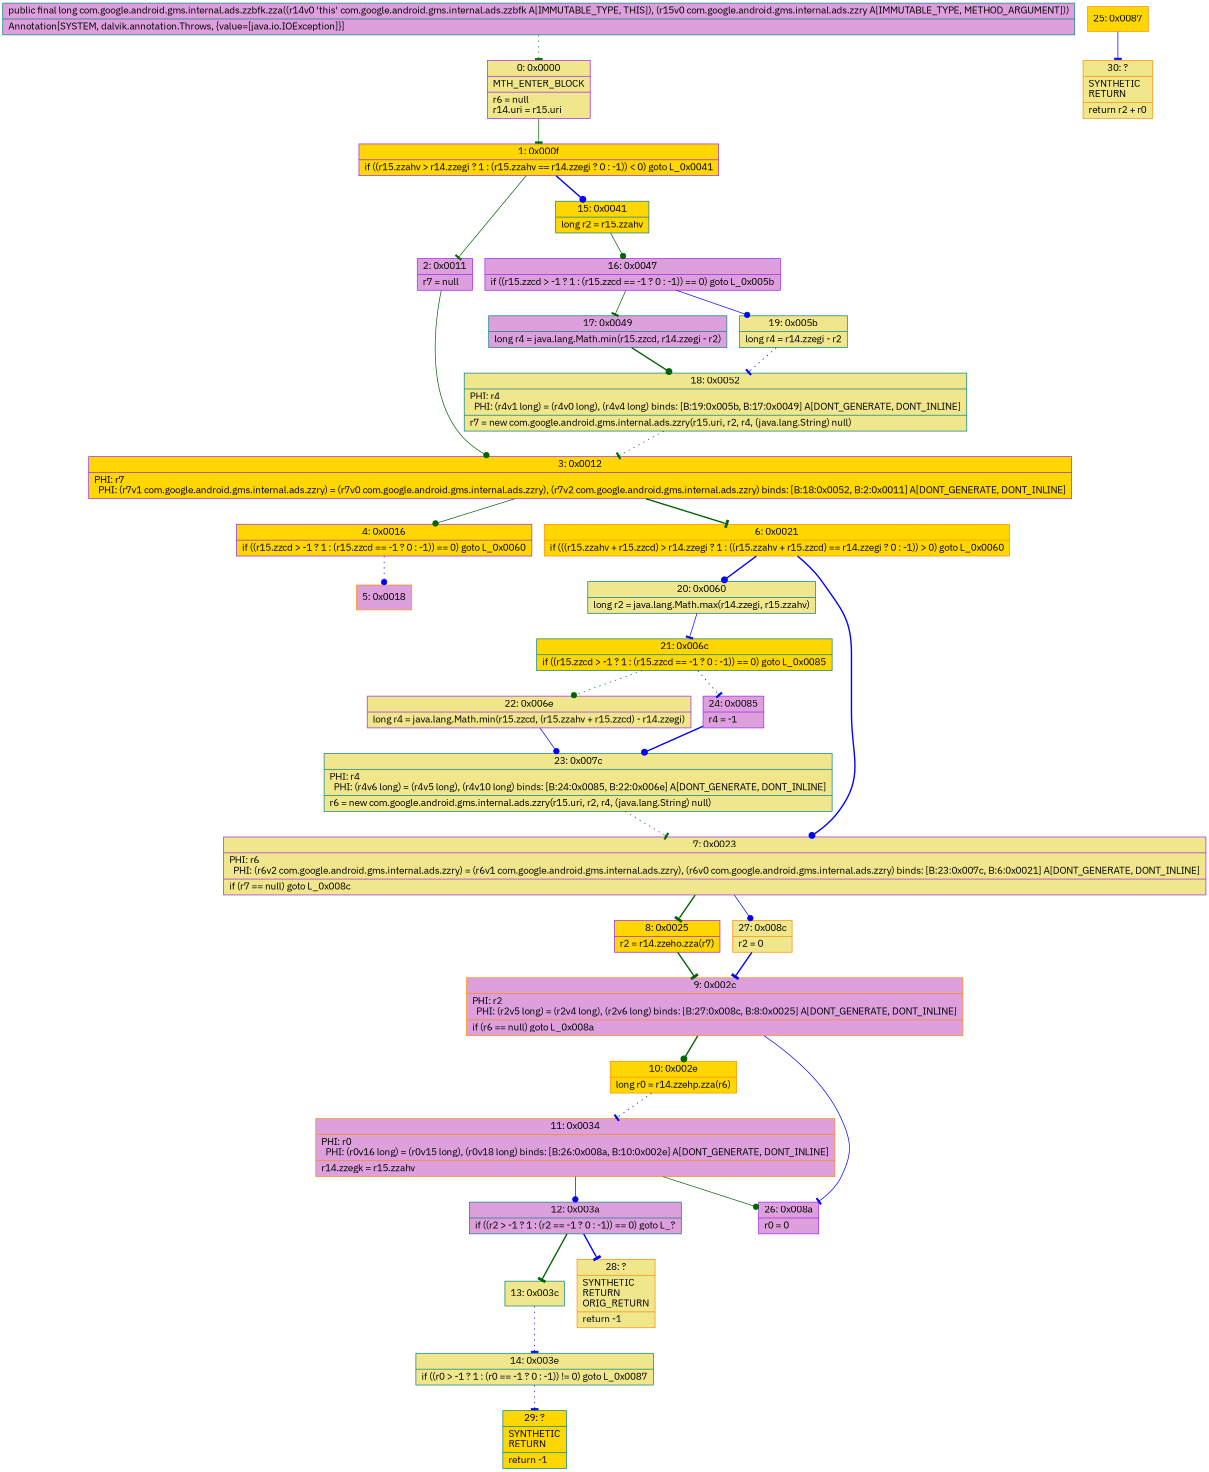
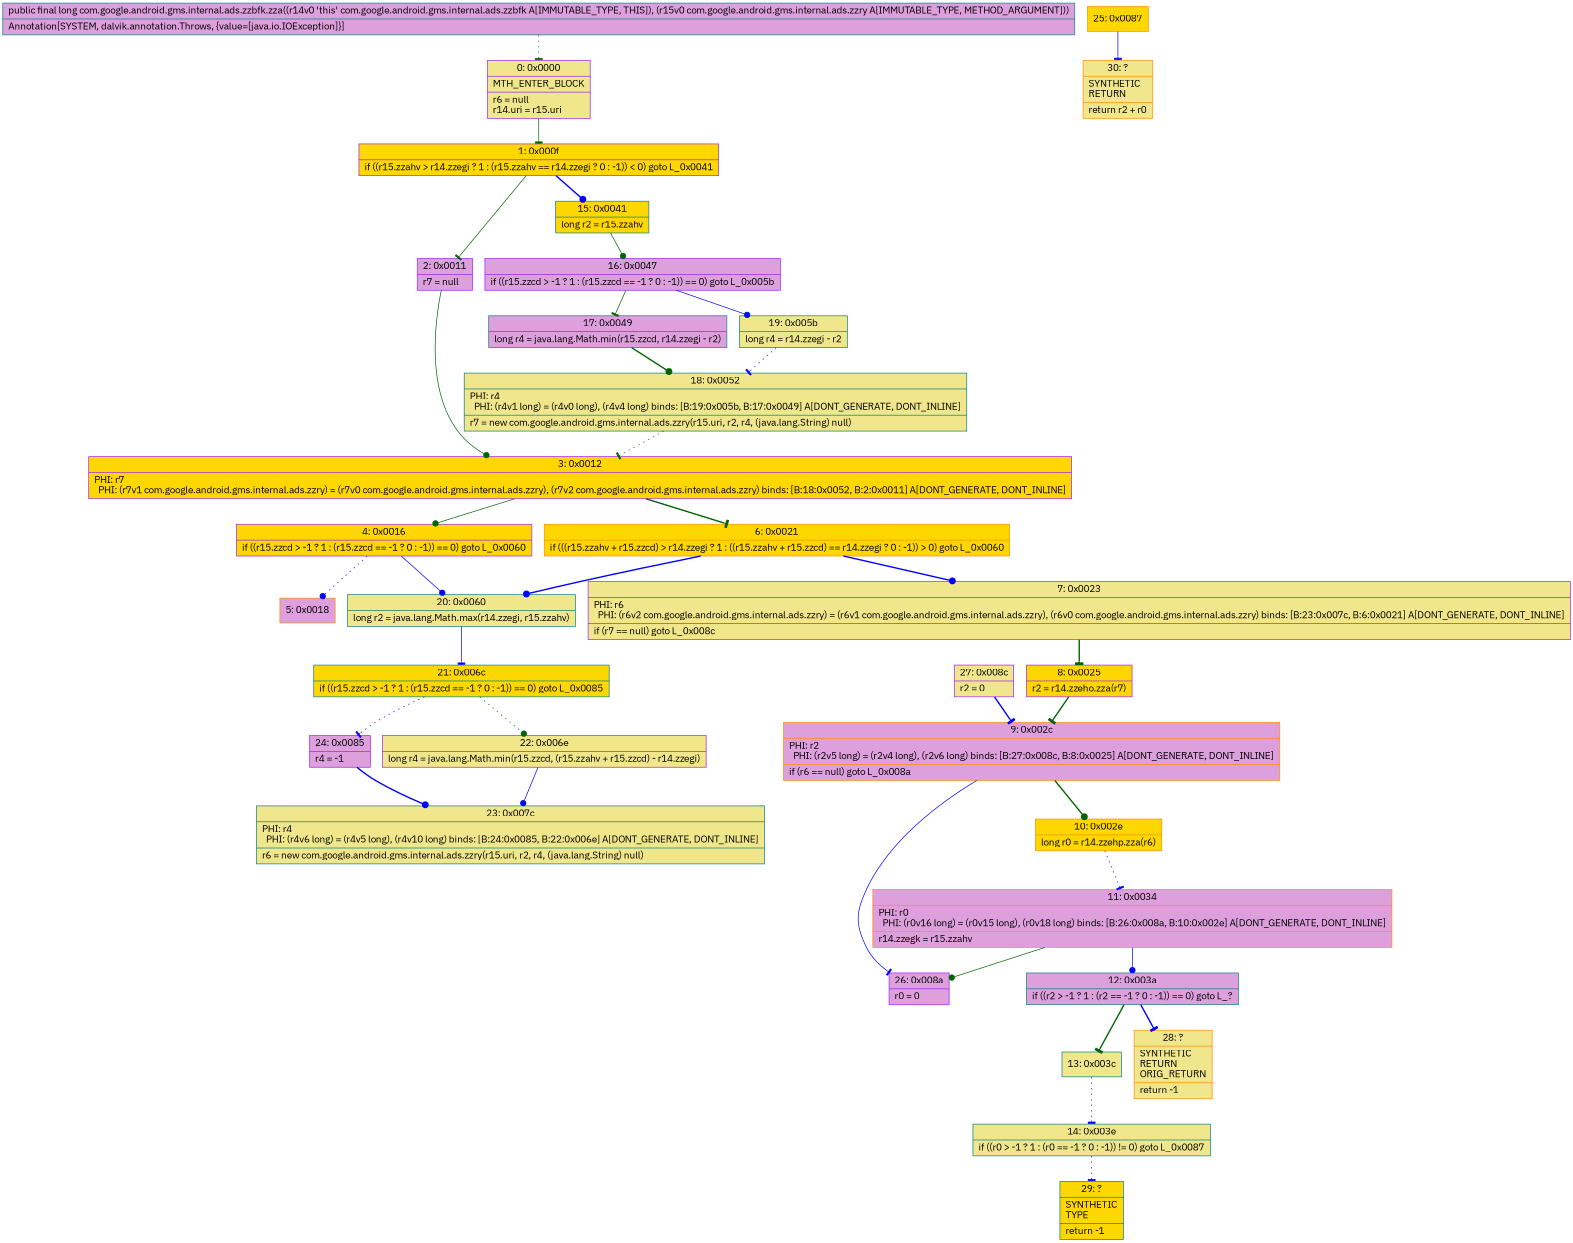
edge "4: 0x0016" -> "20: 0x0060": added
edge "23: 0x007c" -> "7: 0x0023": removed
edge "7: 0x0023" -> "27: 0x008c": removed
node "27: 0x008c": color darkorange -> purple
node "29: ?": text "RETURN" -> "TYPE"
